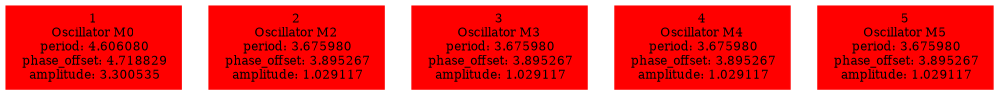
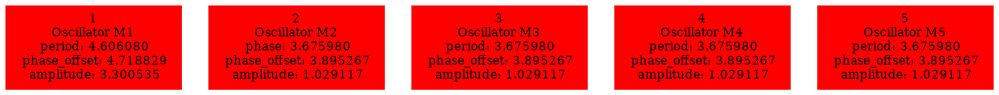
node "1": text "Oscillator M0" -> "Oscillator M1"
node "2": text "period: 3.675980" -> "phase: 3.675980"
